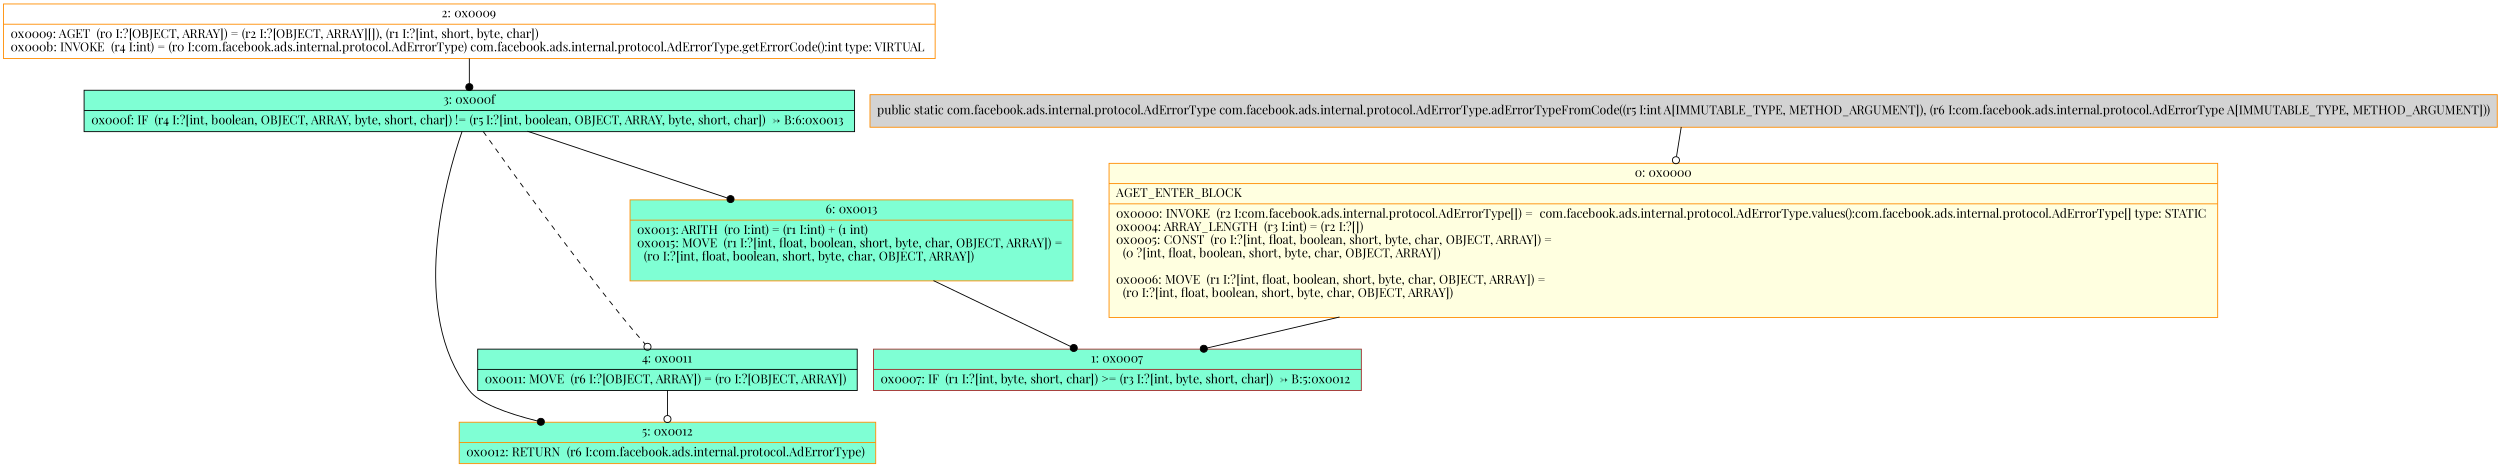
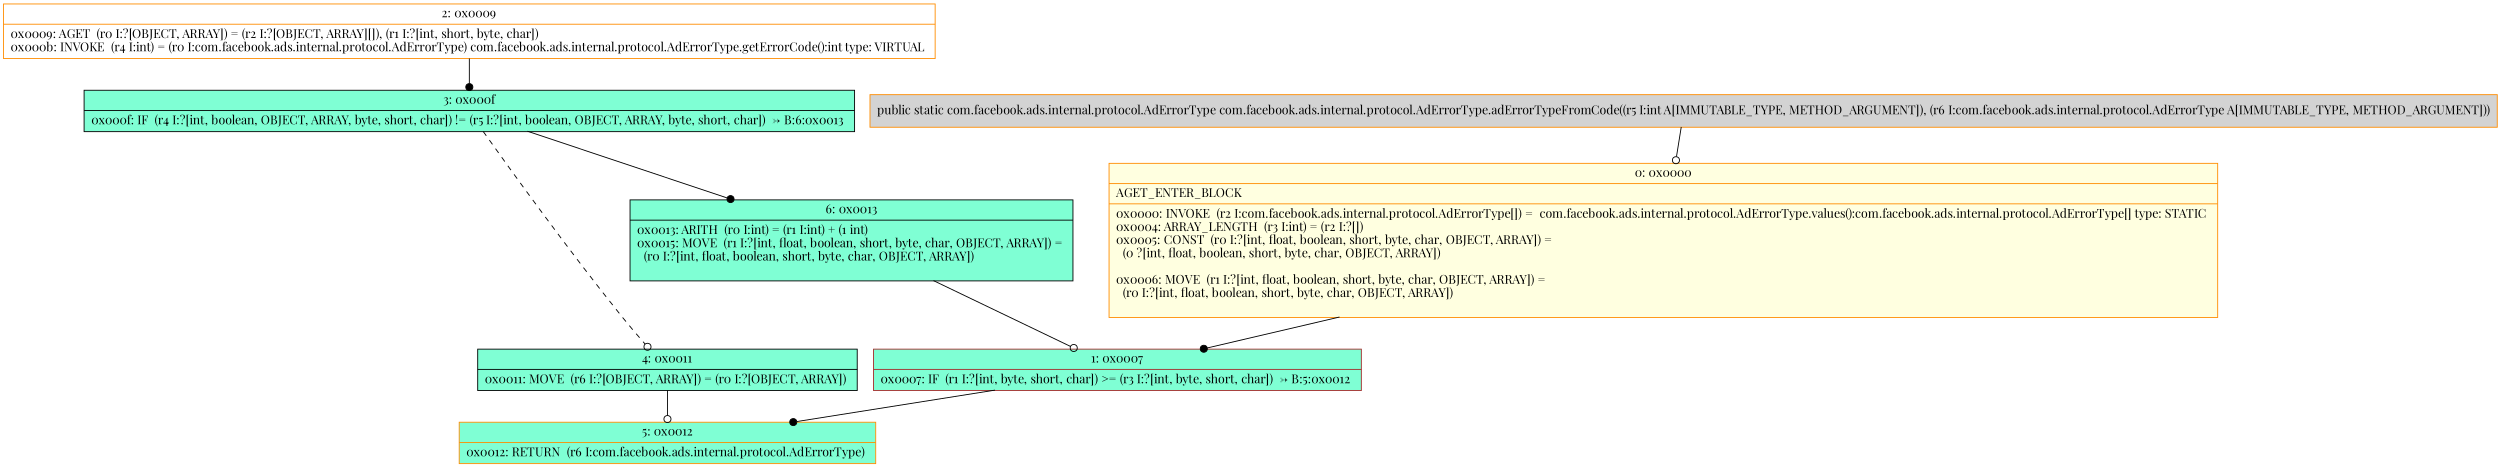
node "6: 0x0013": color darkorange -> black
edge "3: 0x000f" -> "5: 0x0012": now "1: 0x0007" -> "5: 0x0012"
edge "6: 0x0013" -> "1: 0x0007": arrowhead dot -> odot
